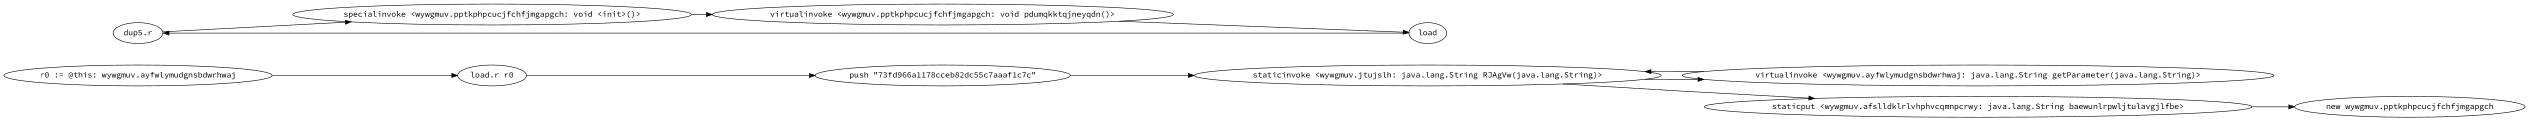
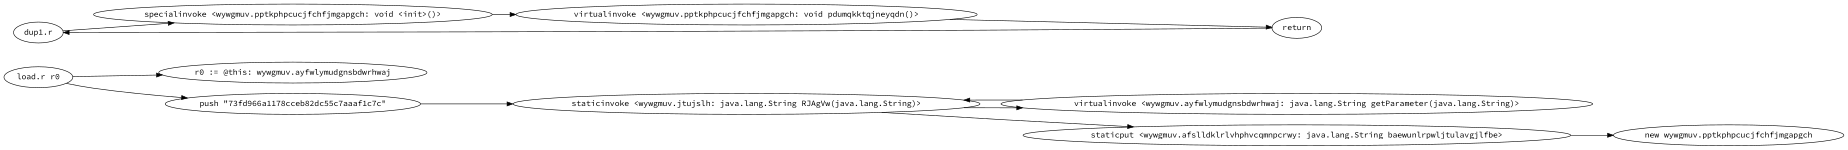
node "dup5.r": label "dup5.r" -> "dup1.r"
node "load": label "load" -> "return"
edge "r0 := @this: wywgmuv.ayfwlymudgnsbdwrhwaj" -> "load.r r0": reversed
